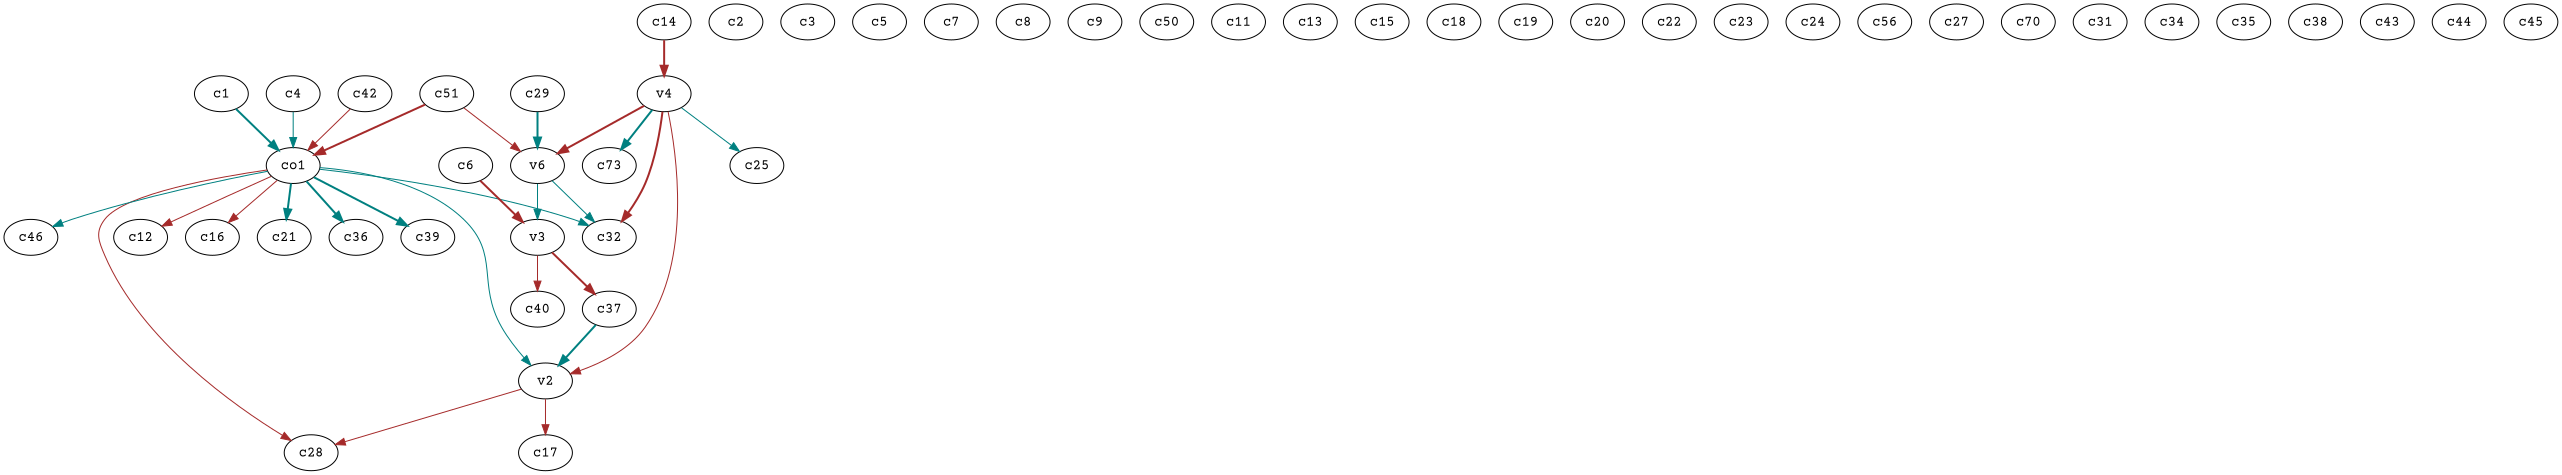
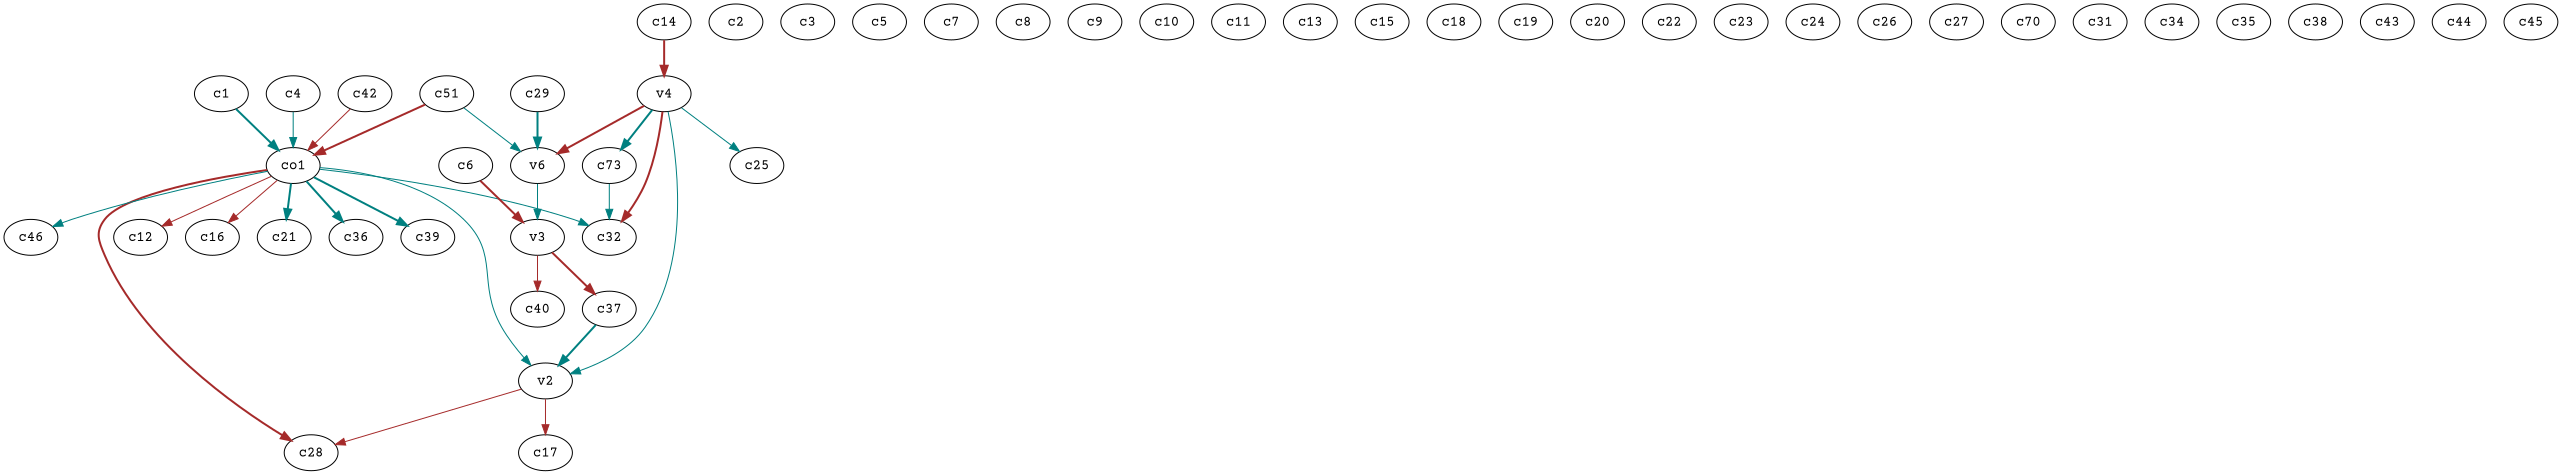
node "c50": label "c50" -> "c10"
node "c56": label "c56" -> "c26"
edge "c51" -> "v6": color brown -> teal
edge "v6" -> "c32": now "c73" -> "c32"
edge "v4" -> "v2": color brown -> teal
edge "co1" -> "c28": style solid -> bold
